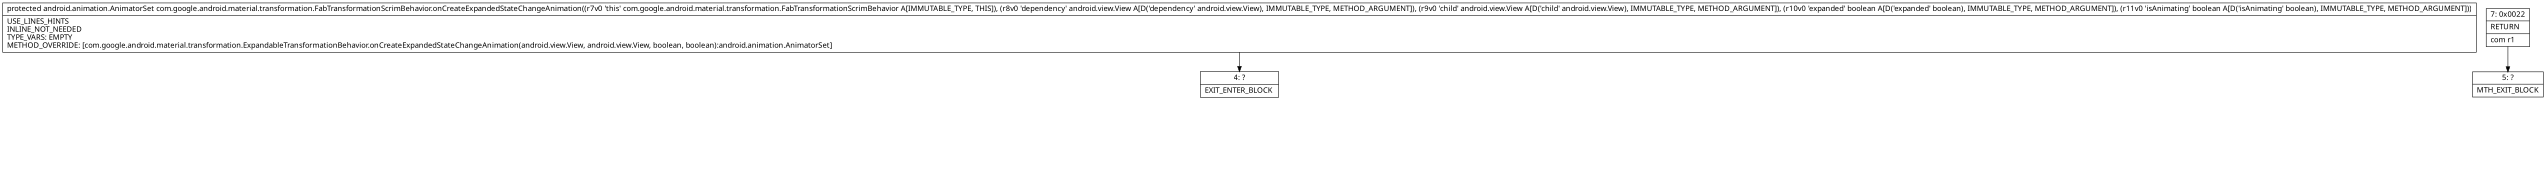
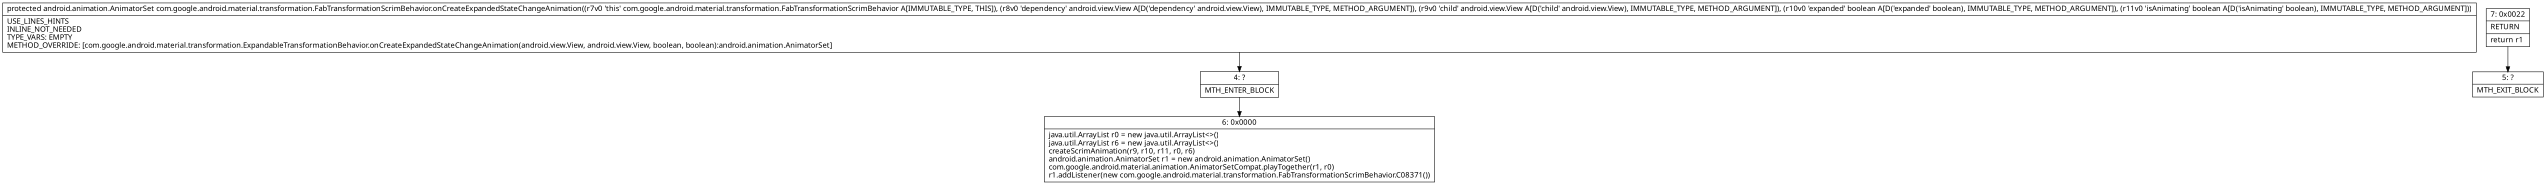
node "7: 0x0022": text "com r1" -> "return r1"
node "4: ?": text "EXIT_ENTER_BLOCK" -> "MTH_ENTER_BLOCK"
node "6: 0x0000": added
